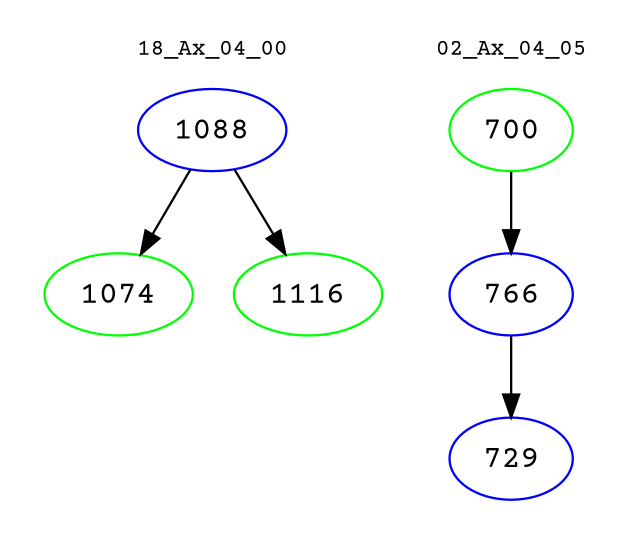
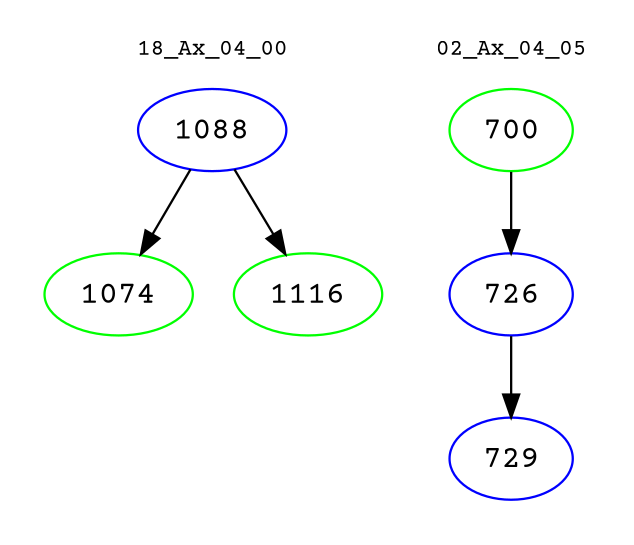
node "766": label "766" -> "726"
